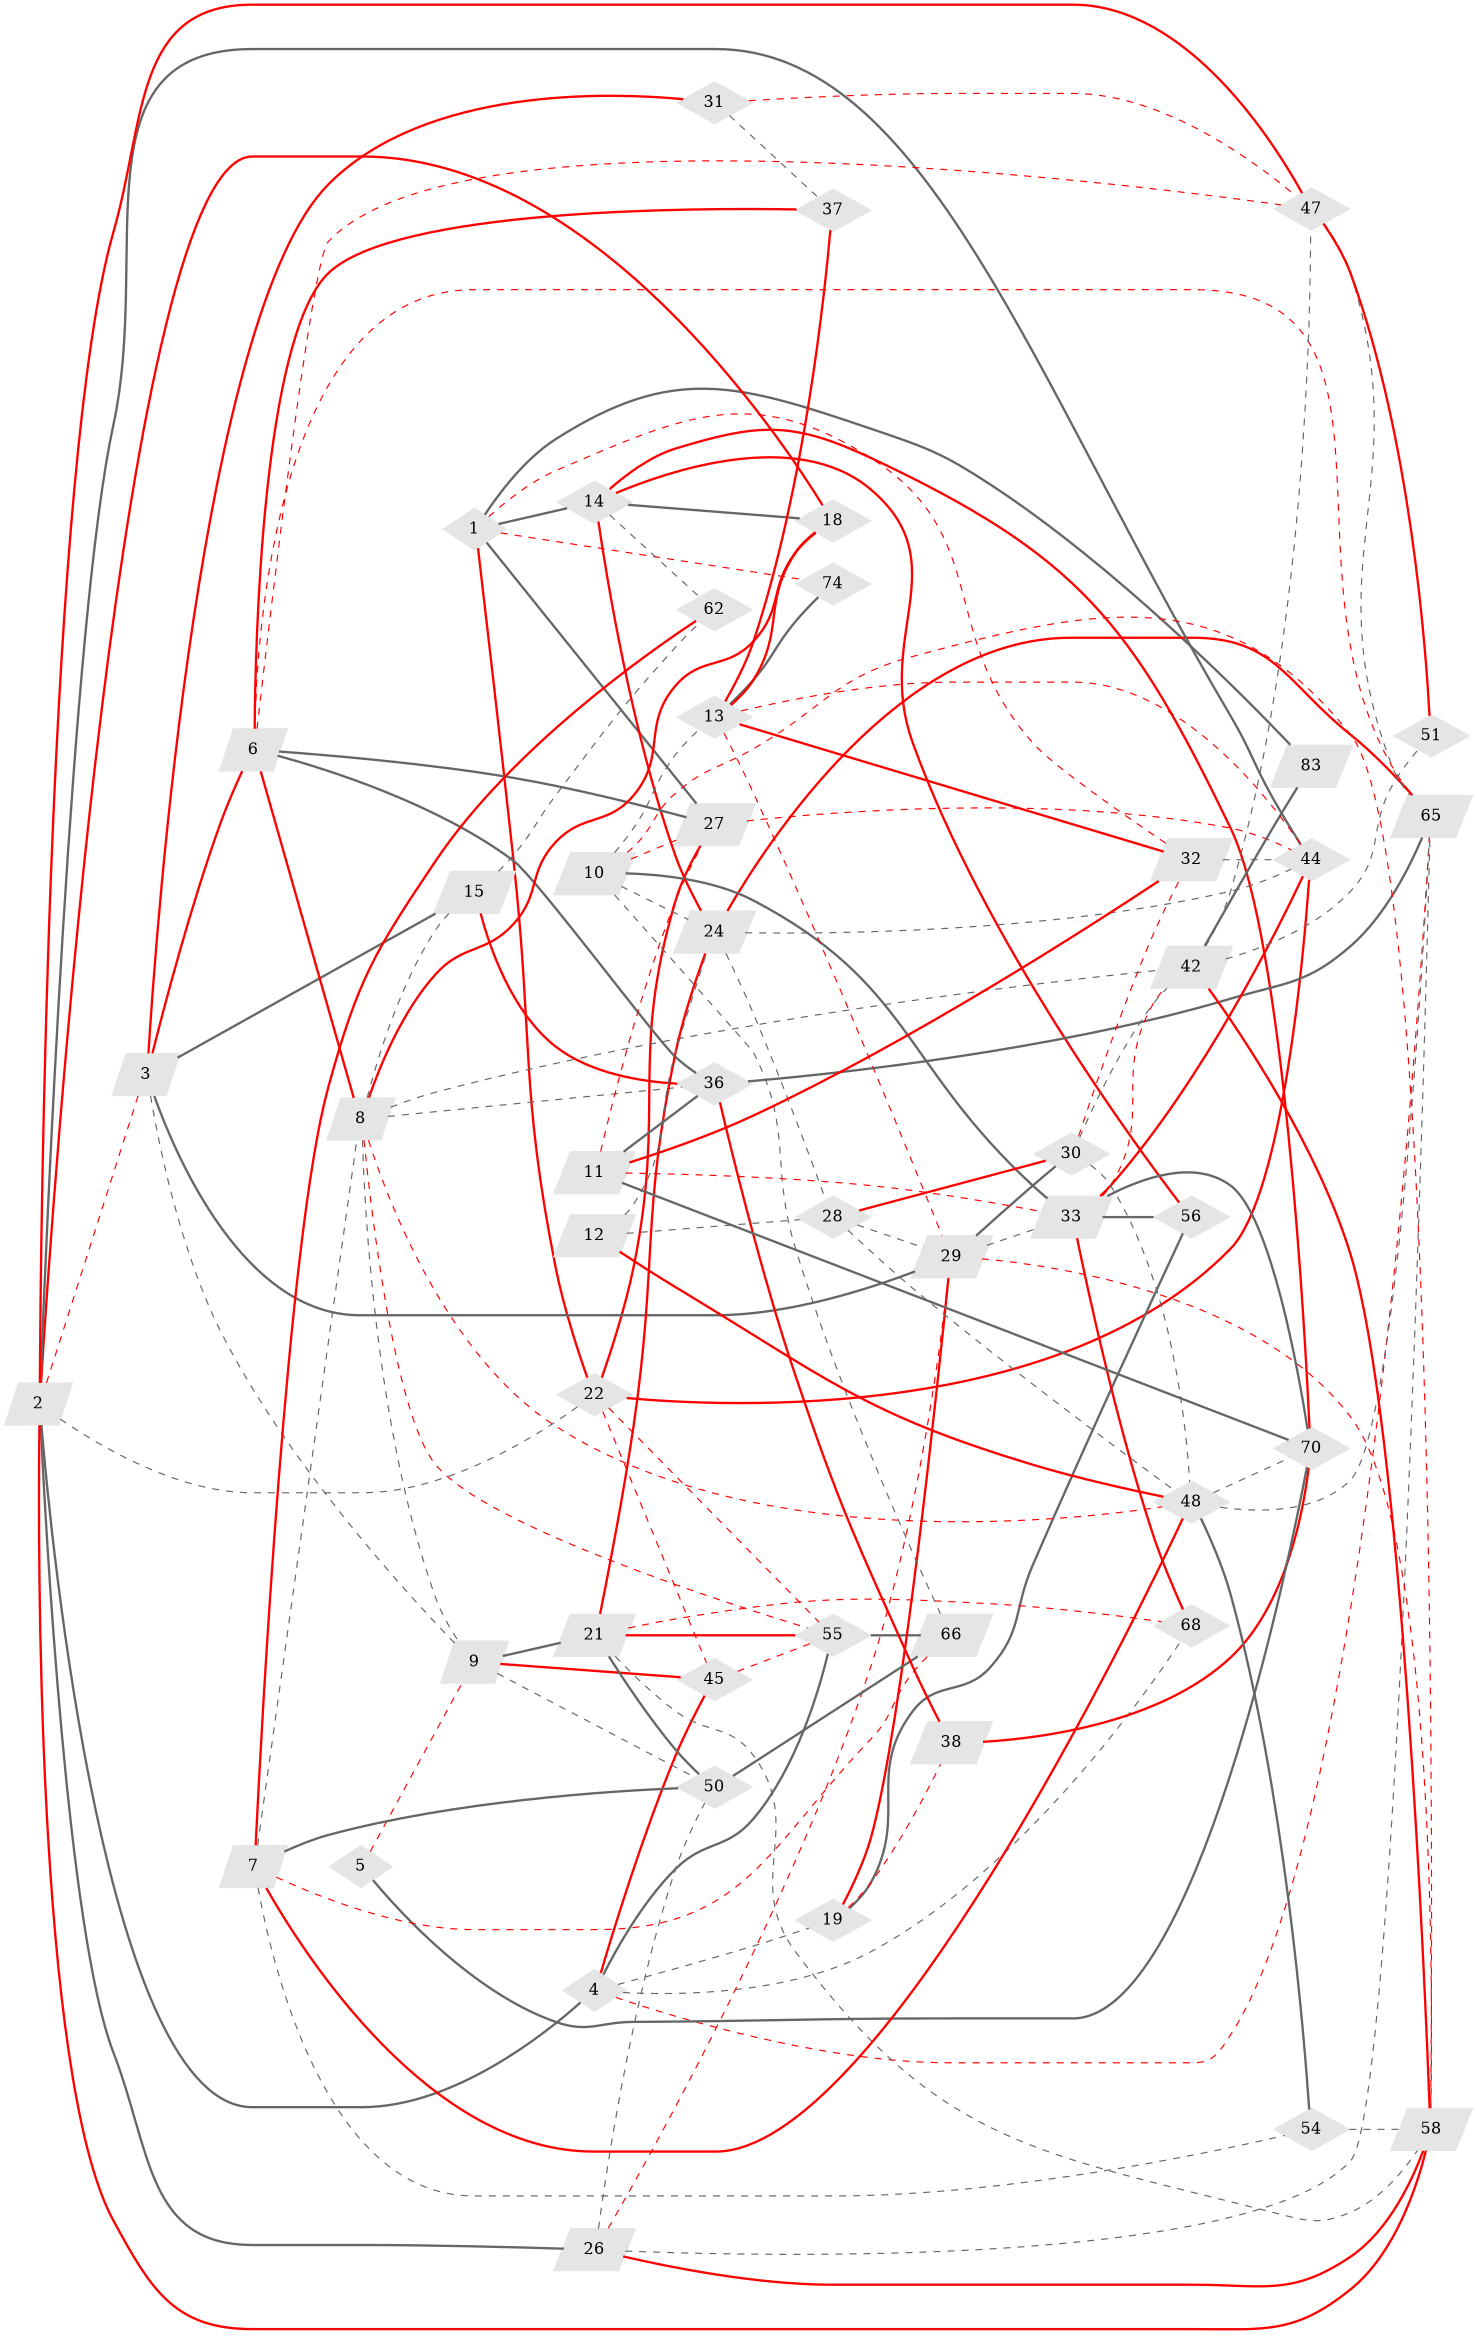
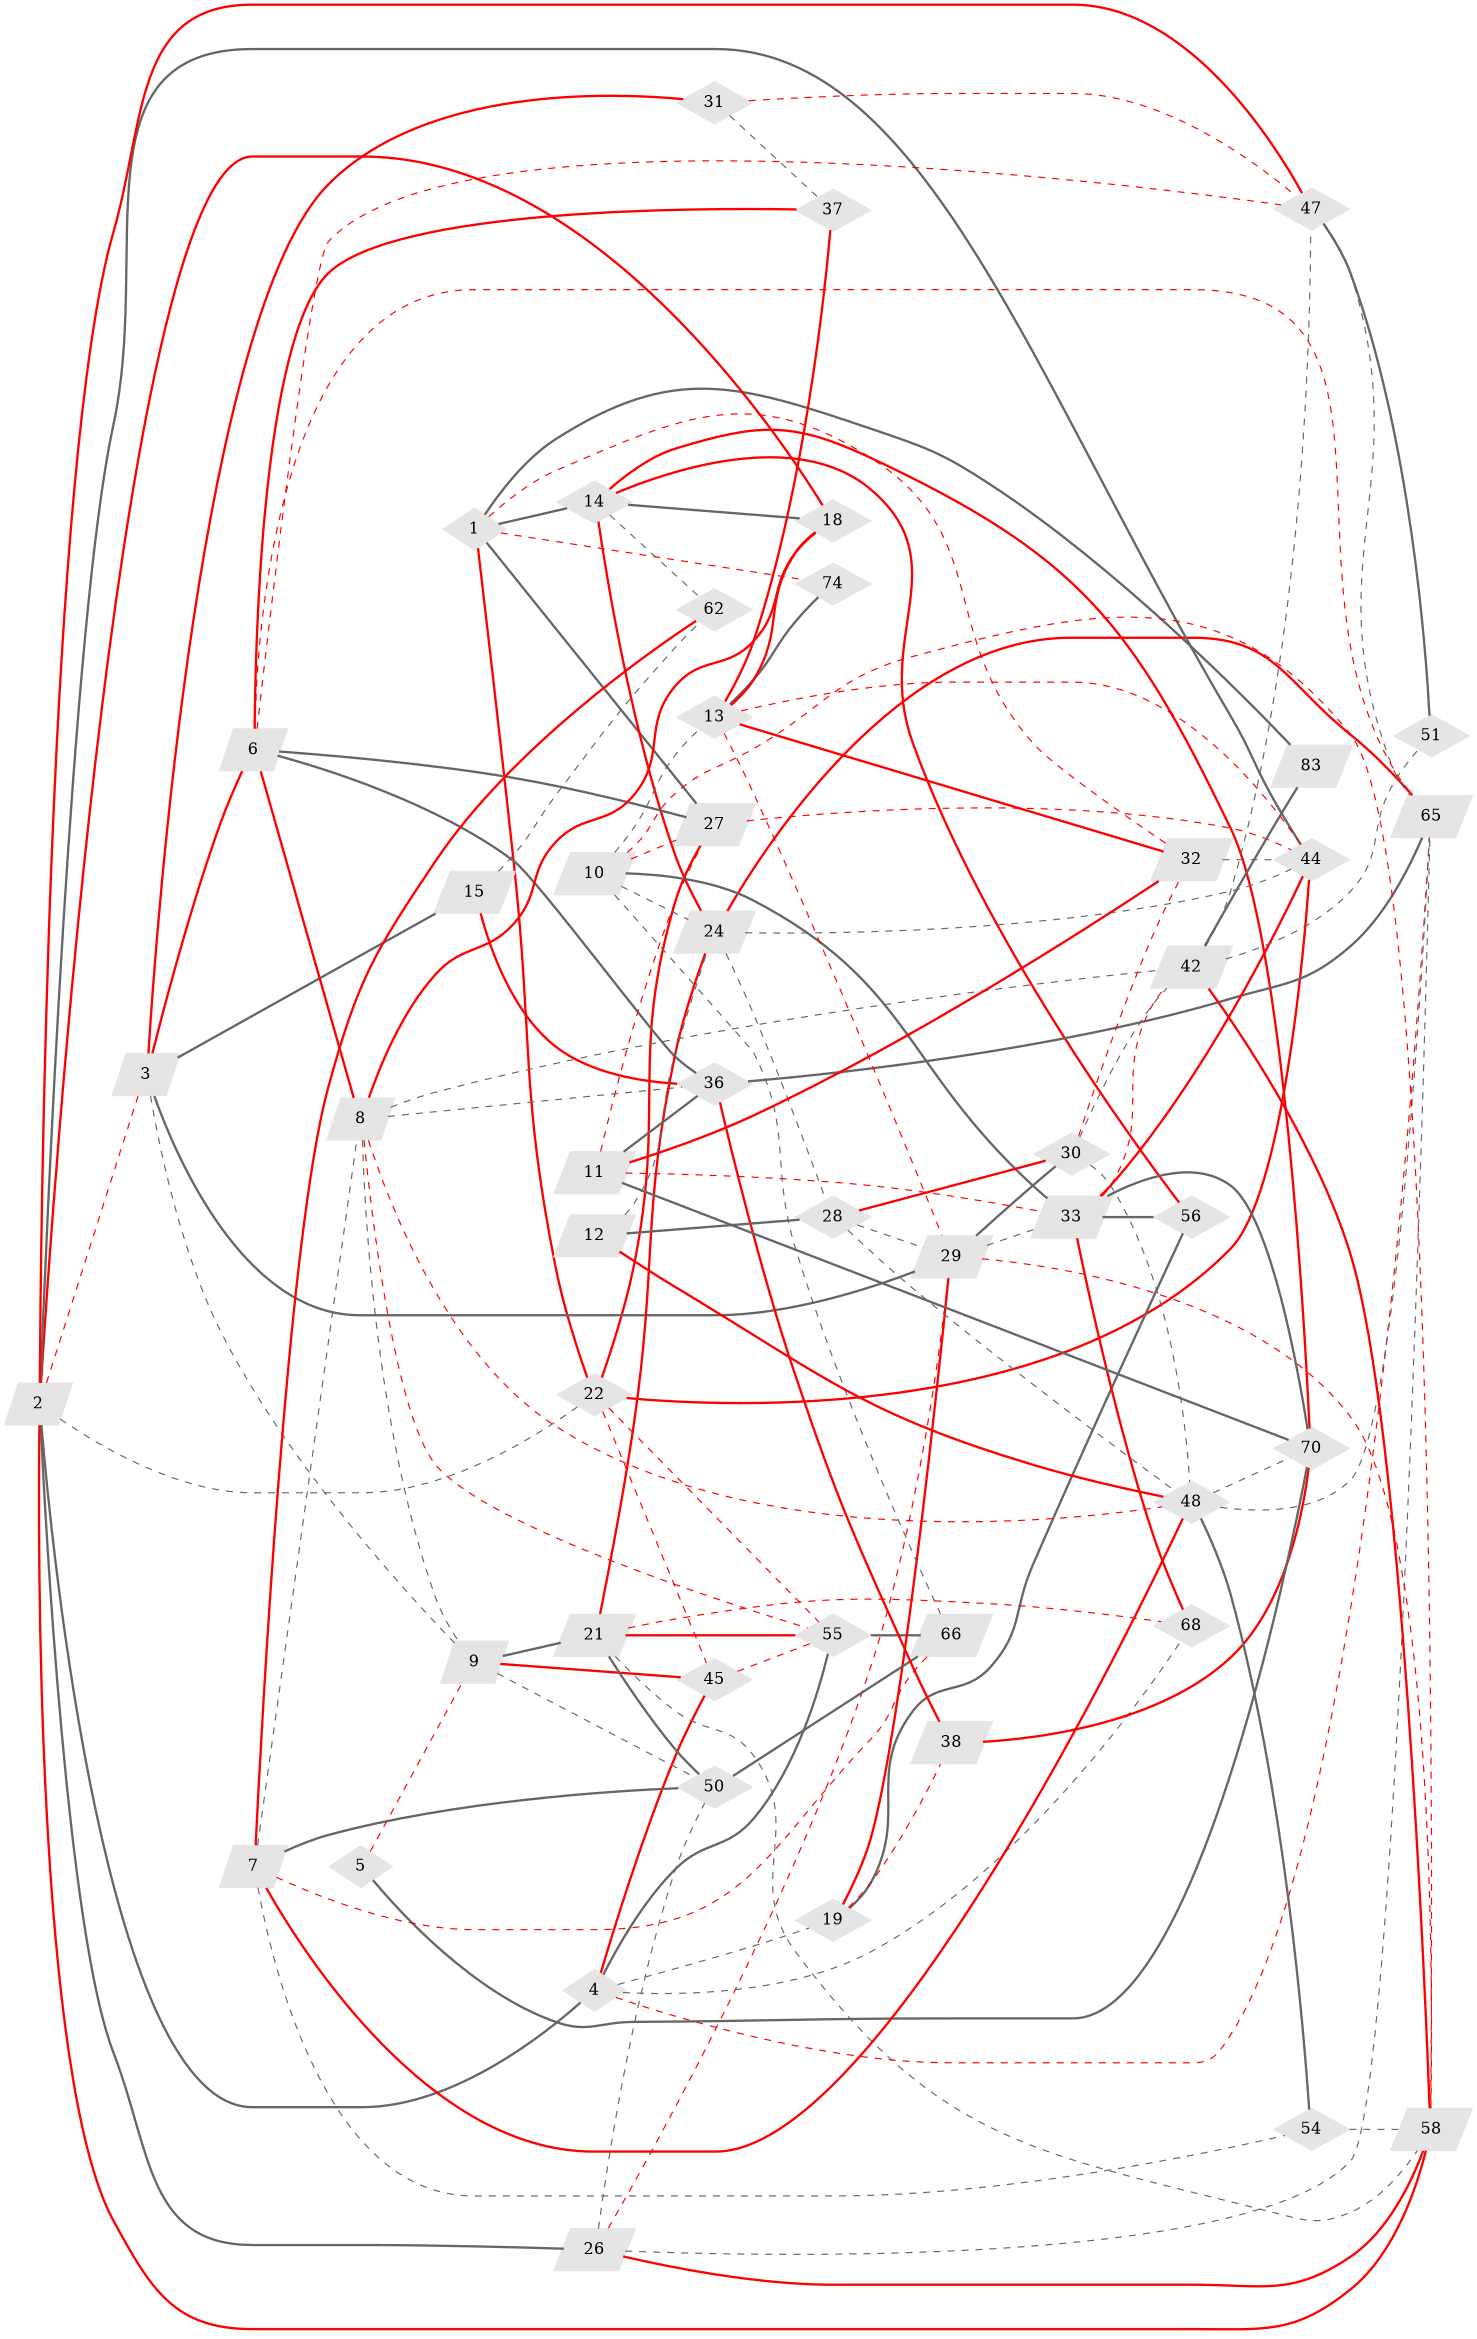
edge "47" -- "51": color red -> gray40
edge "15" -- "8": removed
edge "28" -- "12": style dashed -> bold
